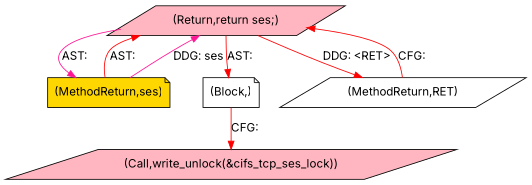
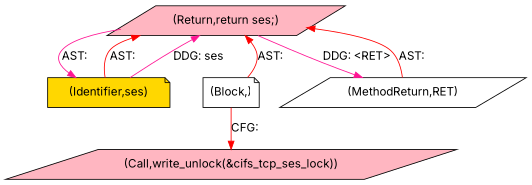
edge "(Return,return ses;)" -> "(Block,)": reversed
edge "(Return,return ses;)" -> "(MethodReturn,RET)": color red -> deeppink
edge "(MethodReturn,RET)" -> "(Return,return ses;)": label "CFG: " -> "AST: "
node "(MethodReturn,ses)": label "(MethodReturn,ses)" -> "(Identifier,ses)"
